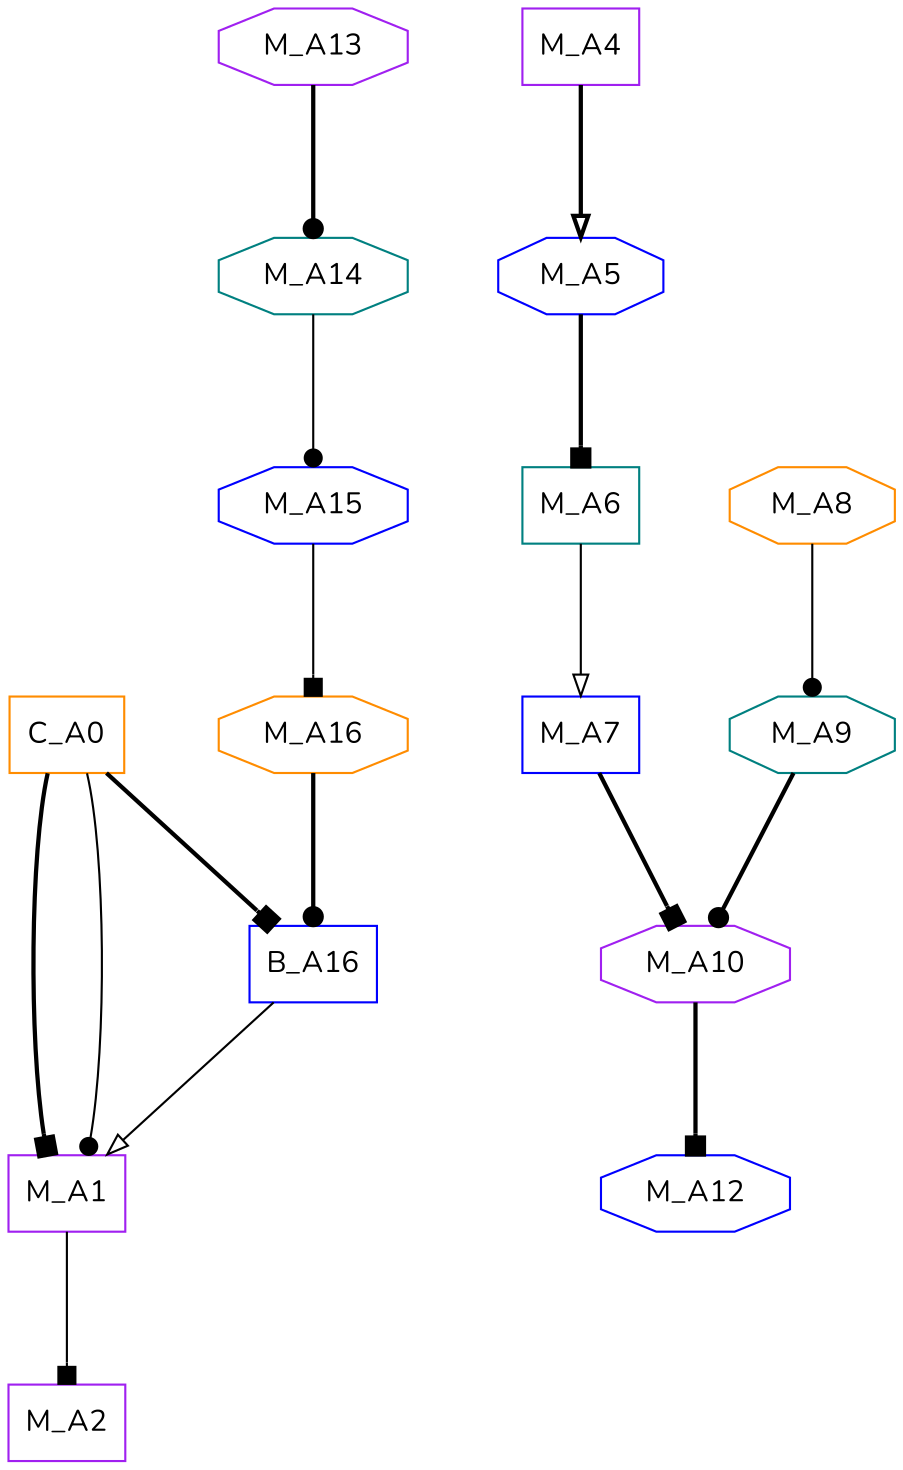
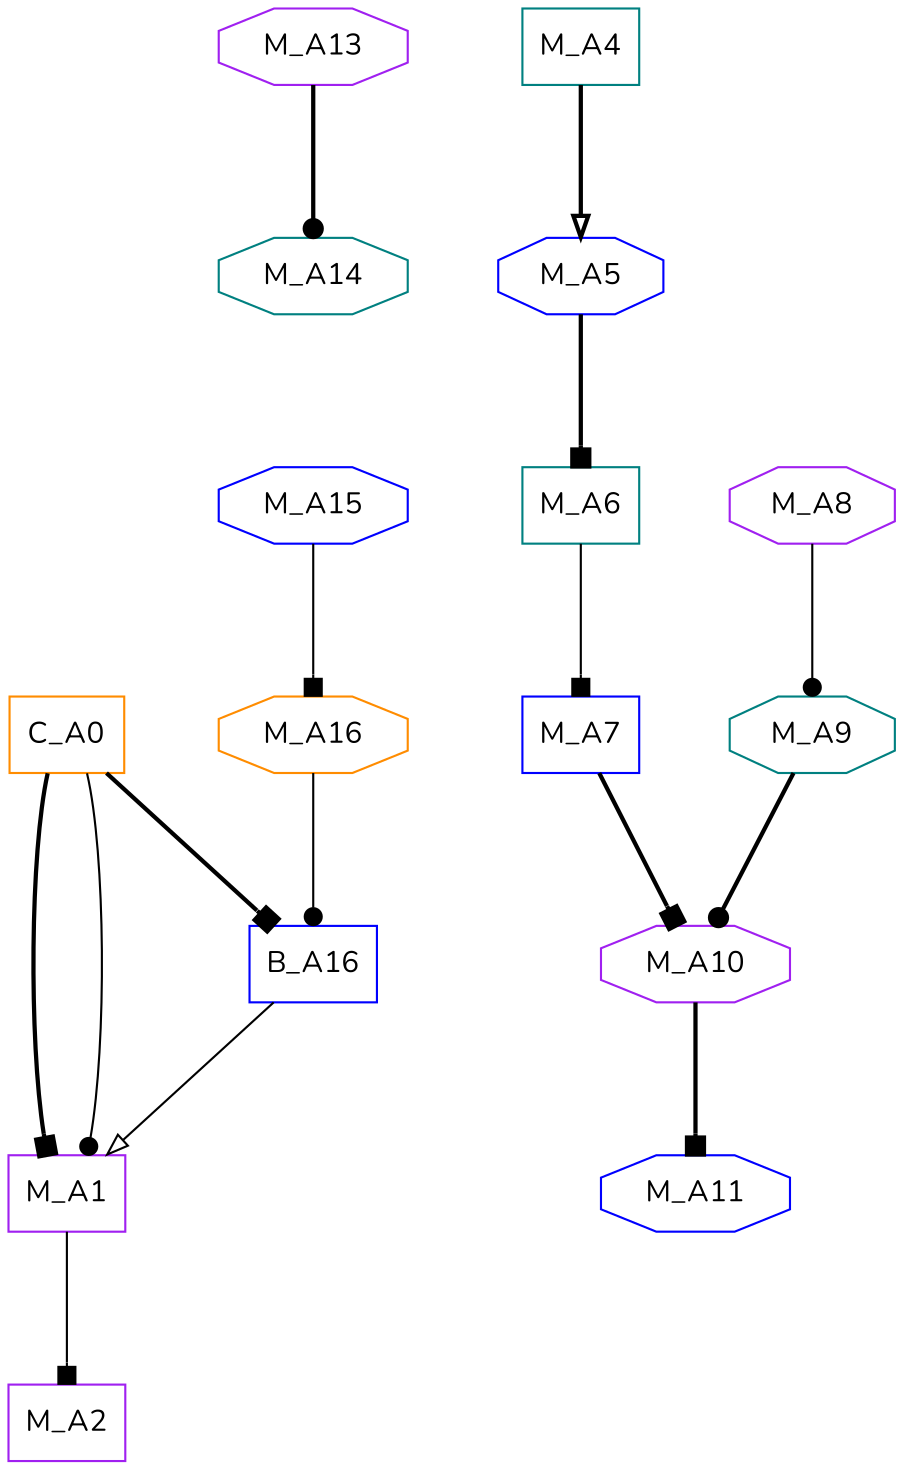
node "M_A4": color purple -> teal
edge "M_A14" -> "M_A15": removed
node "M_A8": color darkorange -> purple
edge "M_A6" -> "M_A7": arrowhead onormal -> box
edge "M_A16" -> "B_A16": style bold -> solid
node "M_A12": label "M_A12" -> "M_A11"
